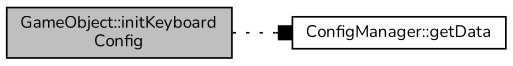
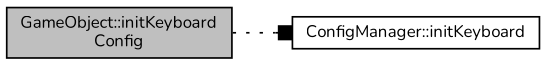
node "ConfigManager::getData": label "ConfigManager::getData" -> "ConfigManager::initKeyboard"
